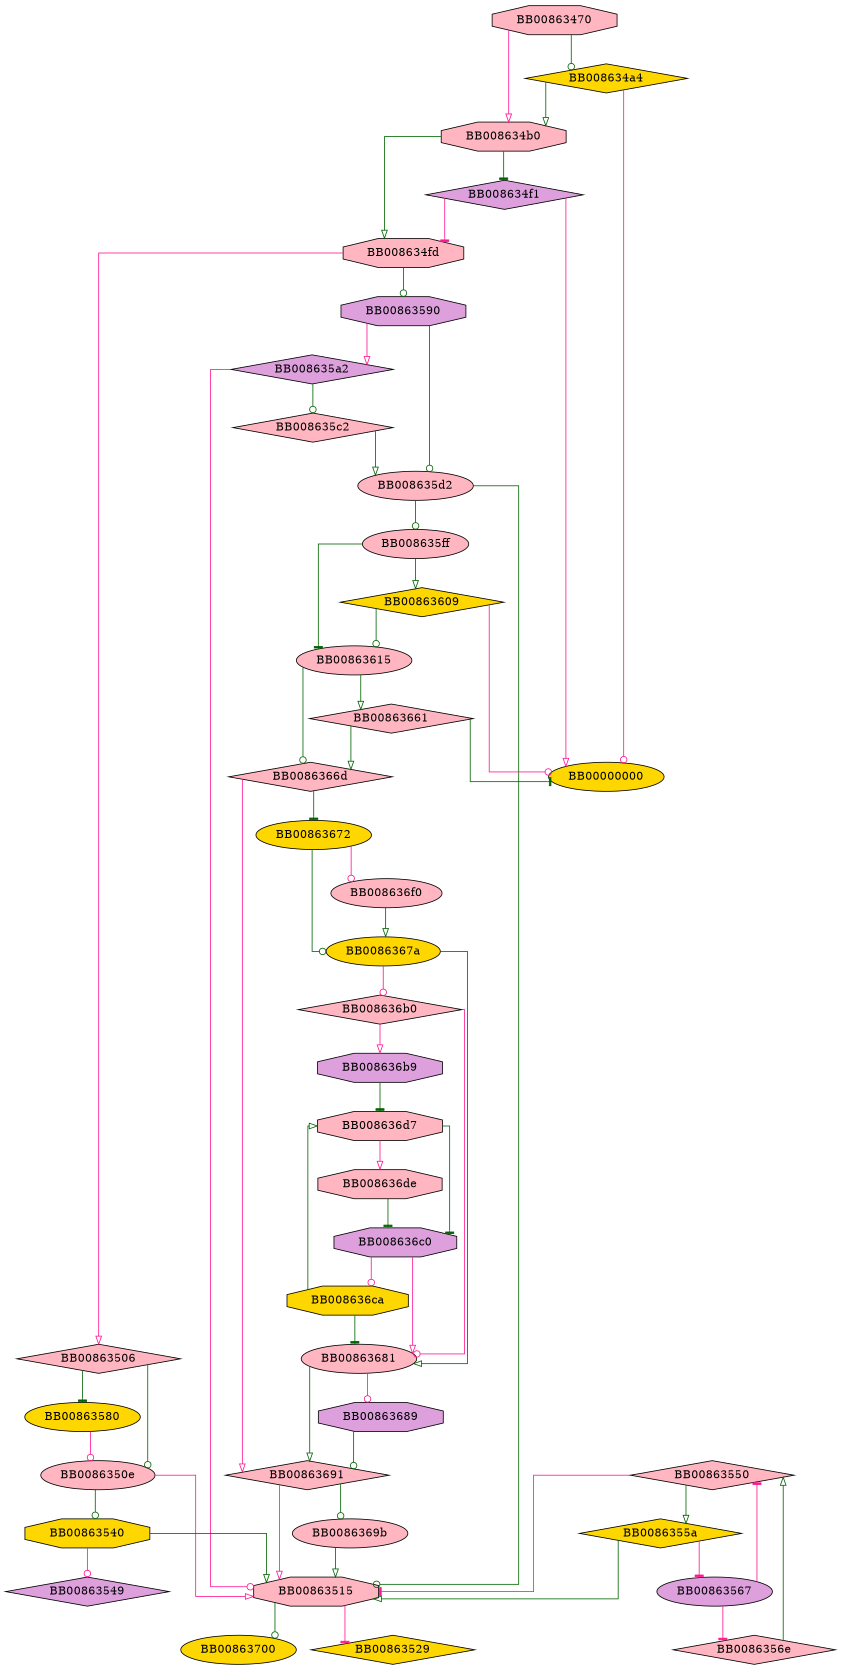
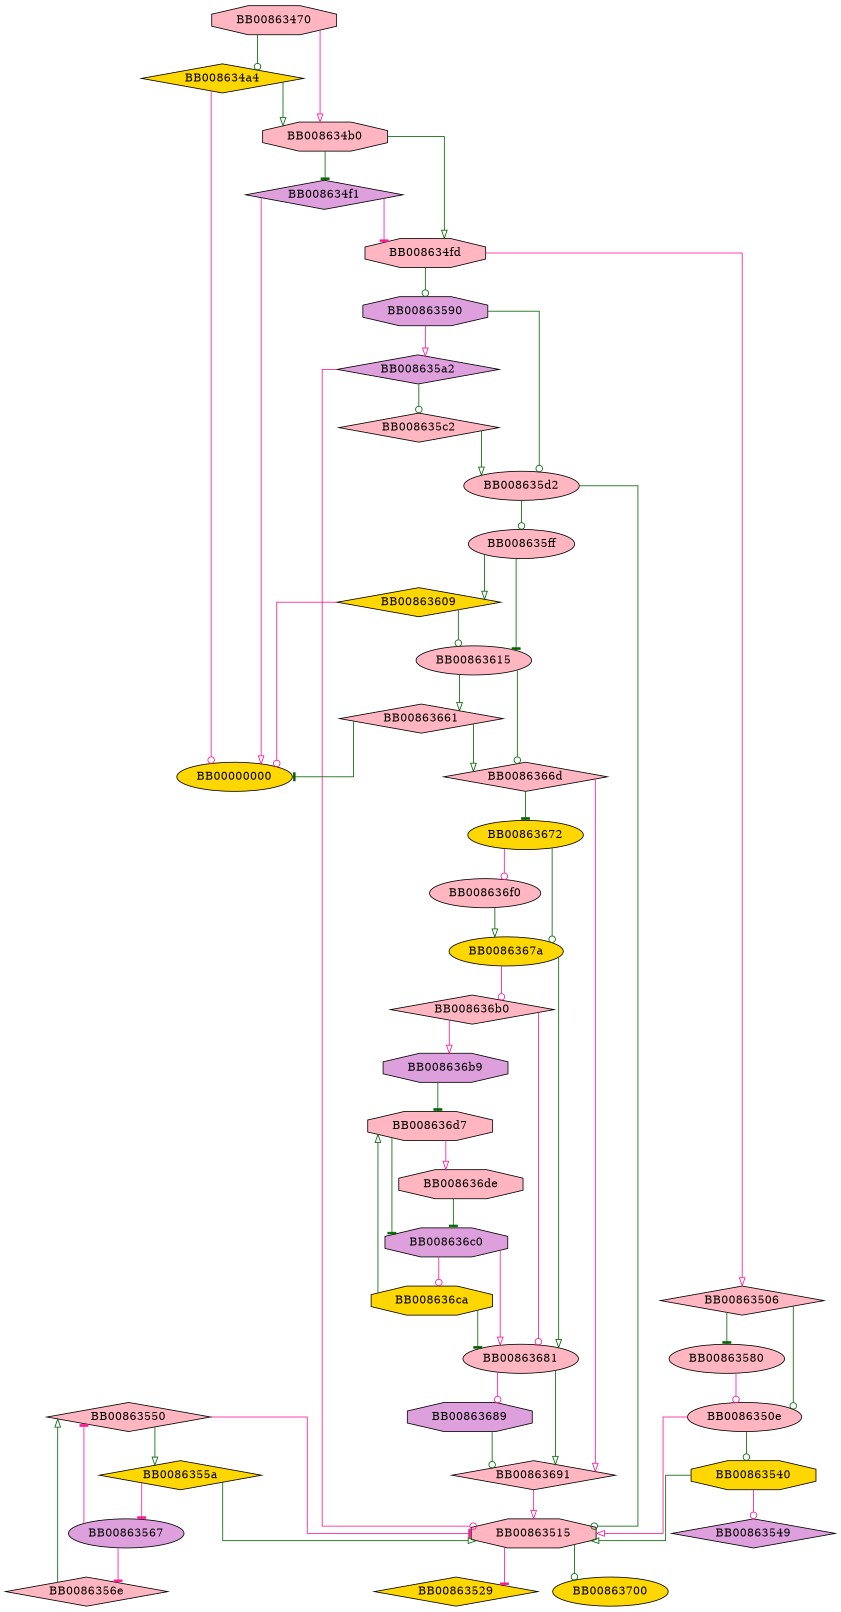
node "BB00863580": fillcolor gold -> lightpink
node "BB0086369b": removed
